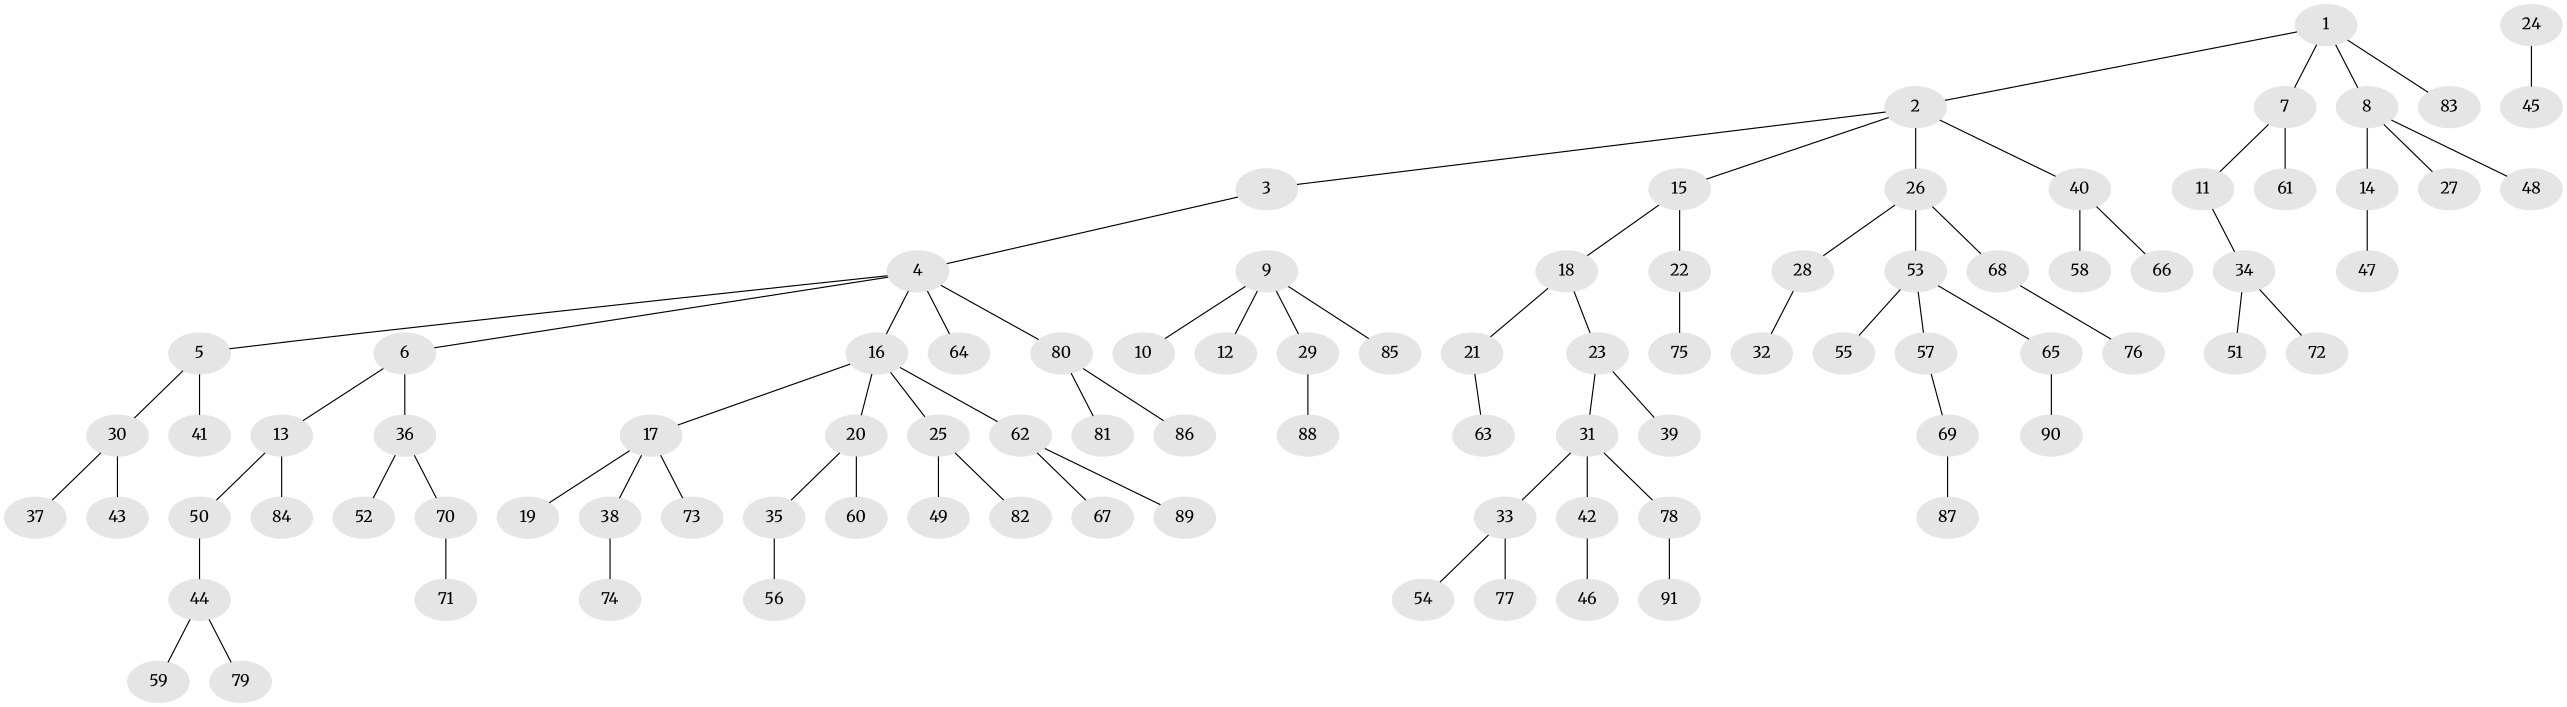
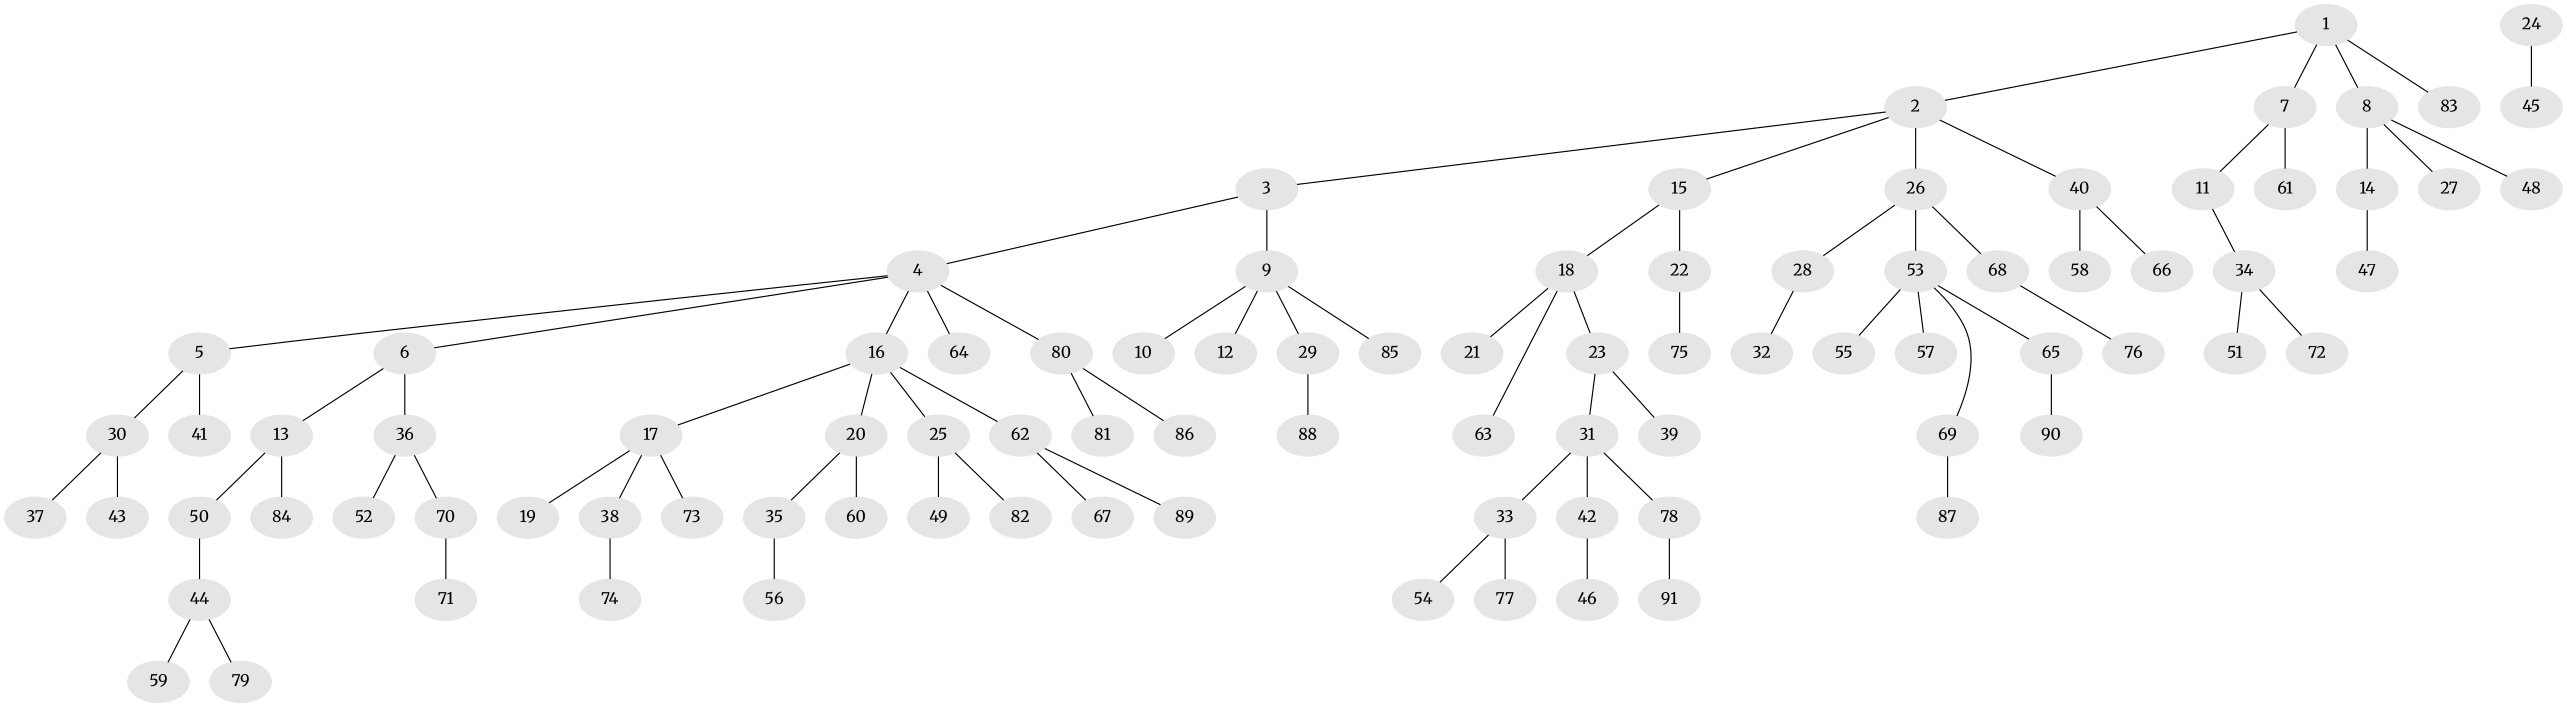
edge "3" -- "9": added
edge "21" -- "63": now "18" -- "63"
edge "57" -- "69": now "53" -- "69"
